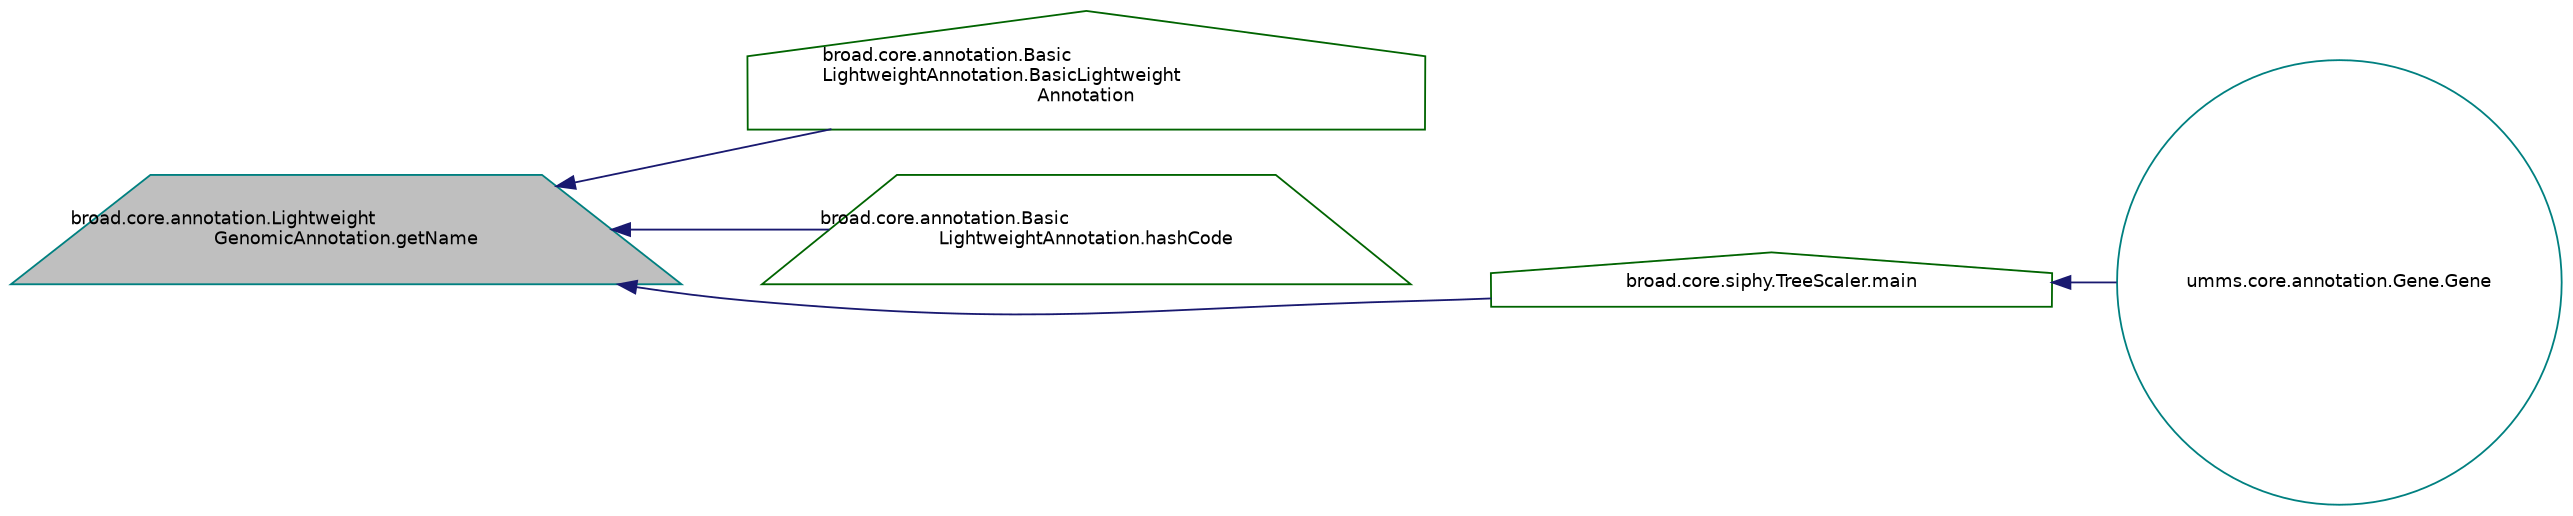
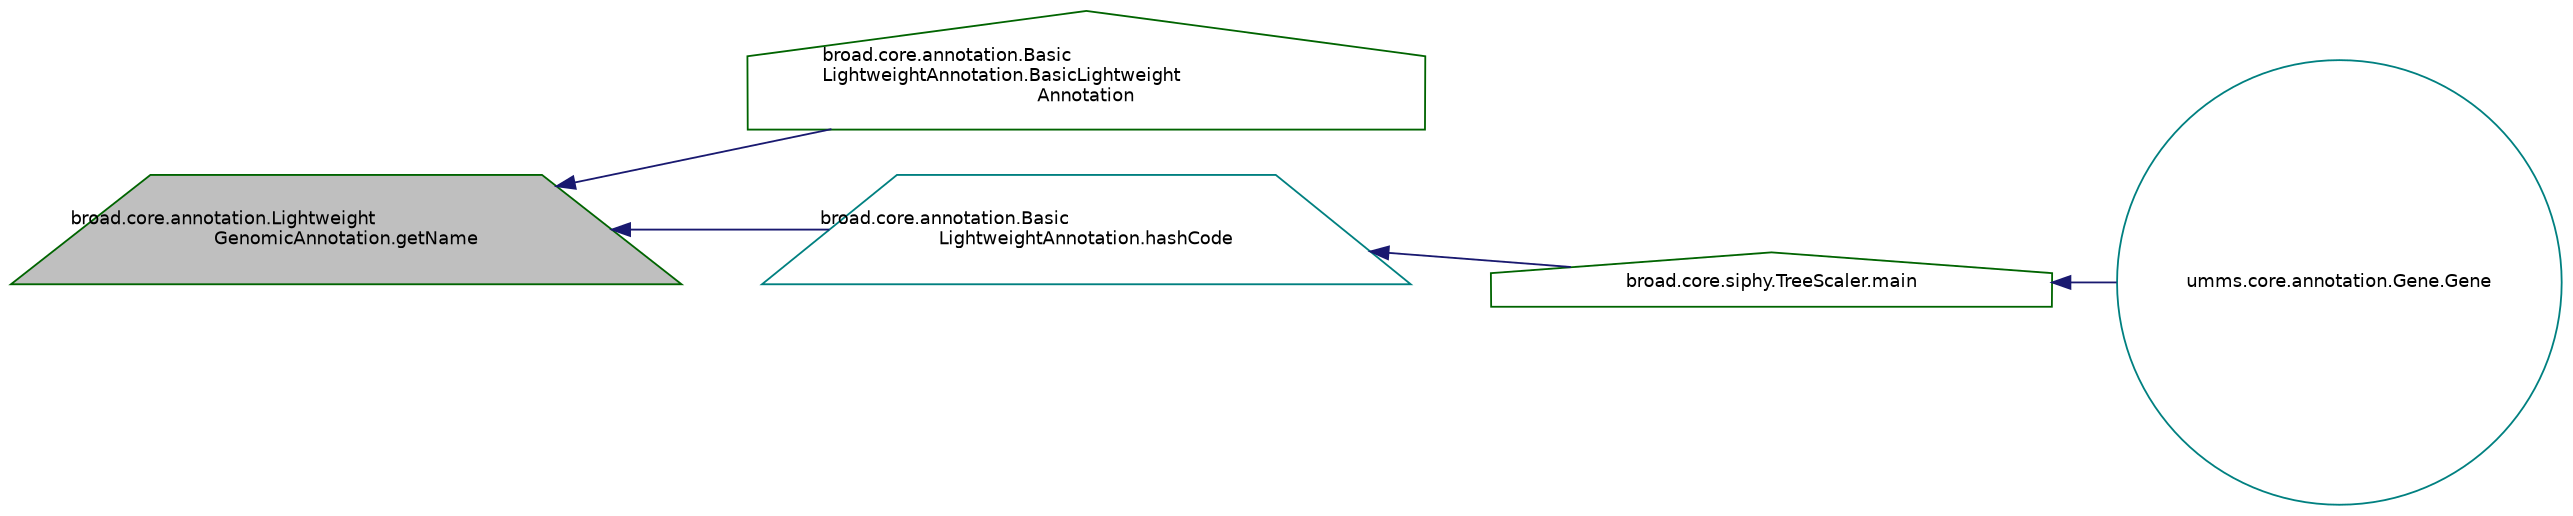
node "broad.core.annotation.Lightweight GenomicAnnotation.getName": color teal -> darkgreen
node "broad.core.annotation.Basic LightweightAnnotation.hashCode": color darkgreen -> teal
edge "broad.core.siphy.TreeScaler.main" -> "broad.core.annotation.Lightweight GenomicAnnotation.getName": now "broad.core.siphy.TreeScaler.main" -> "broad.core.annotation.Basic LightweightAnnotation.hashCode"
